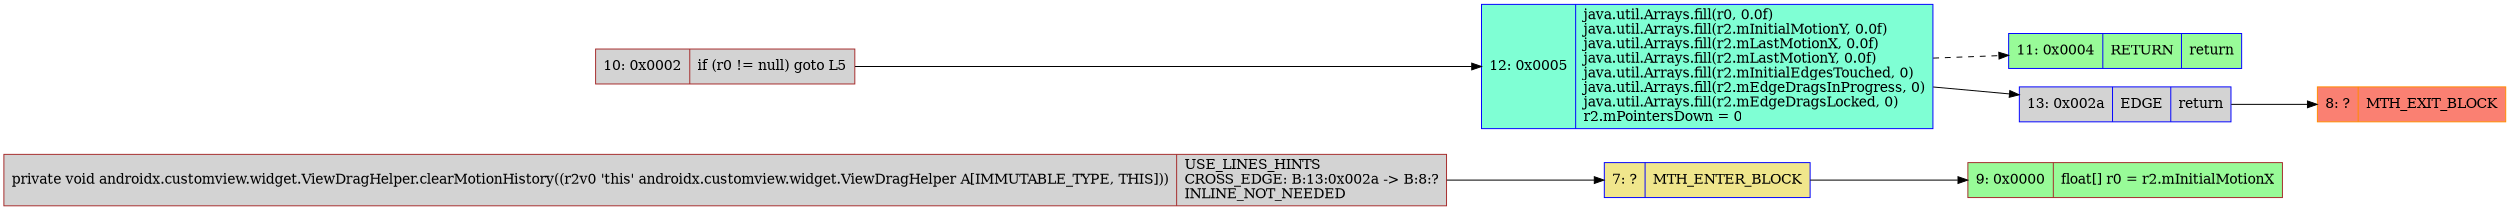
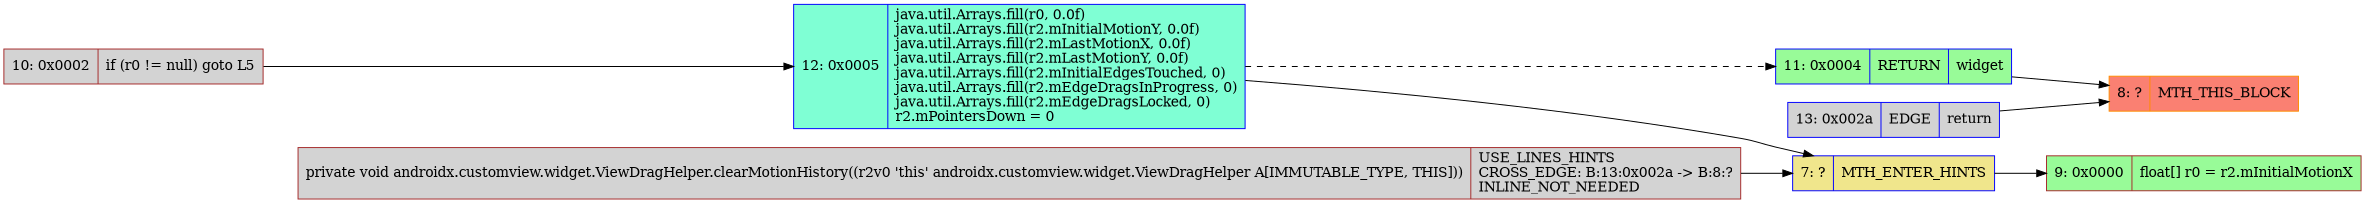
node "11: 0x0004": text "return" -> "widget"
edge "11: 0x0004" -> "8: ?": added
edge "12: 0x0005" -> "13: 0x002a": now "12: 0x0005" -> "7: ?"
node "8: ?": text "MTH_EXIT_BLOCK" -> "MTH_THIS_BLOCK"
node "7: ?": text "MTH_ENTER_BLOCK" -> "MTH_ENTER_HINTS"
